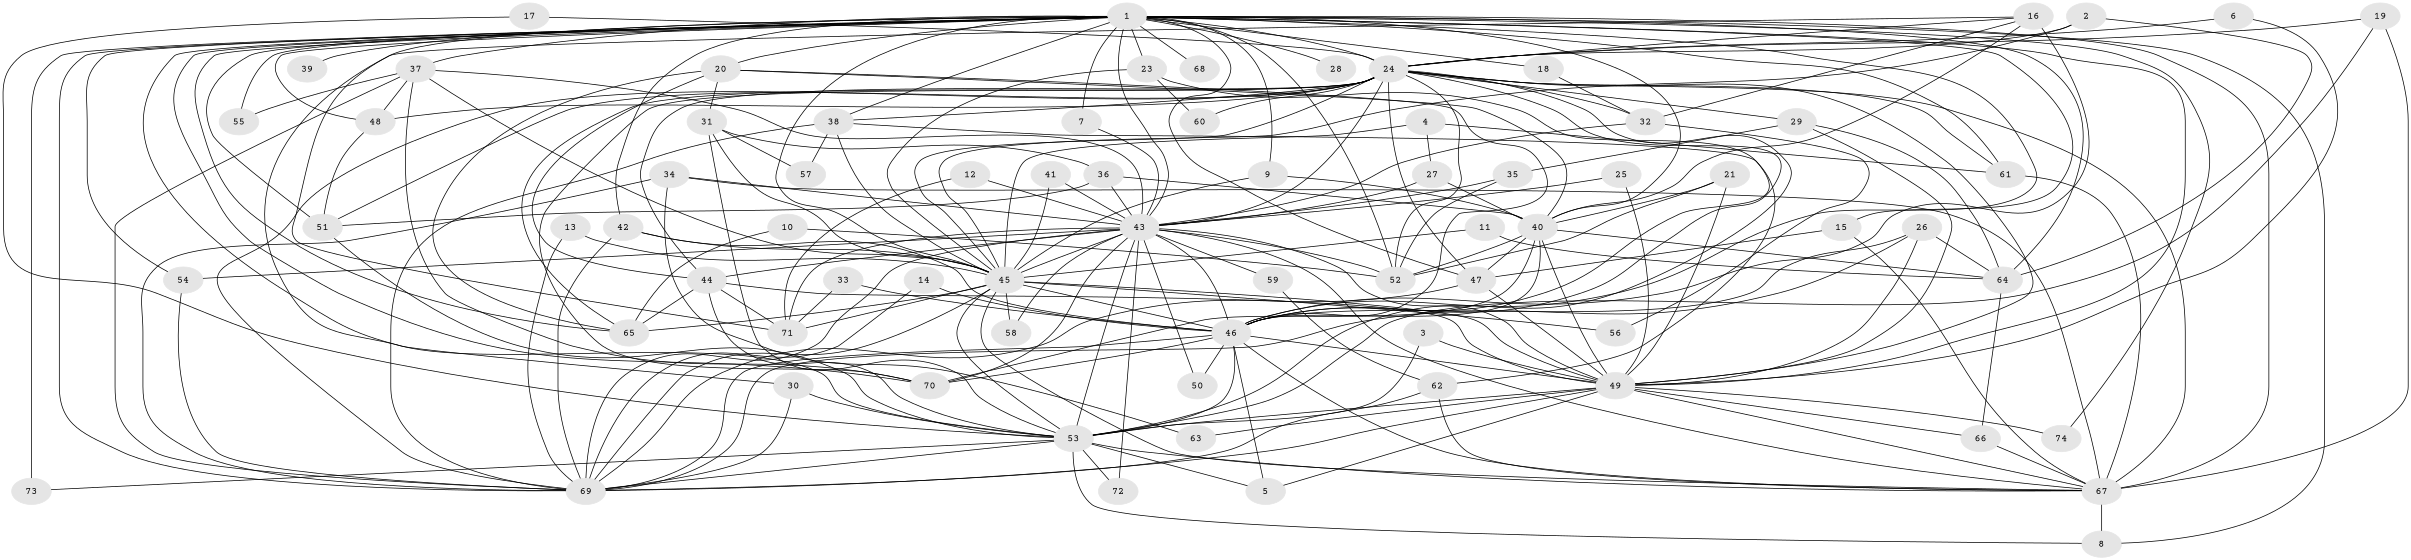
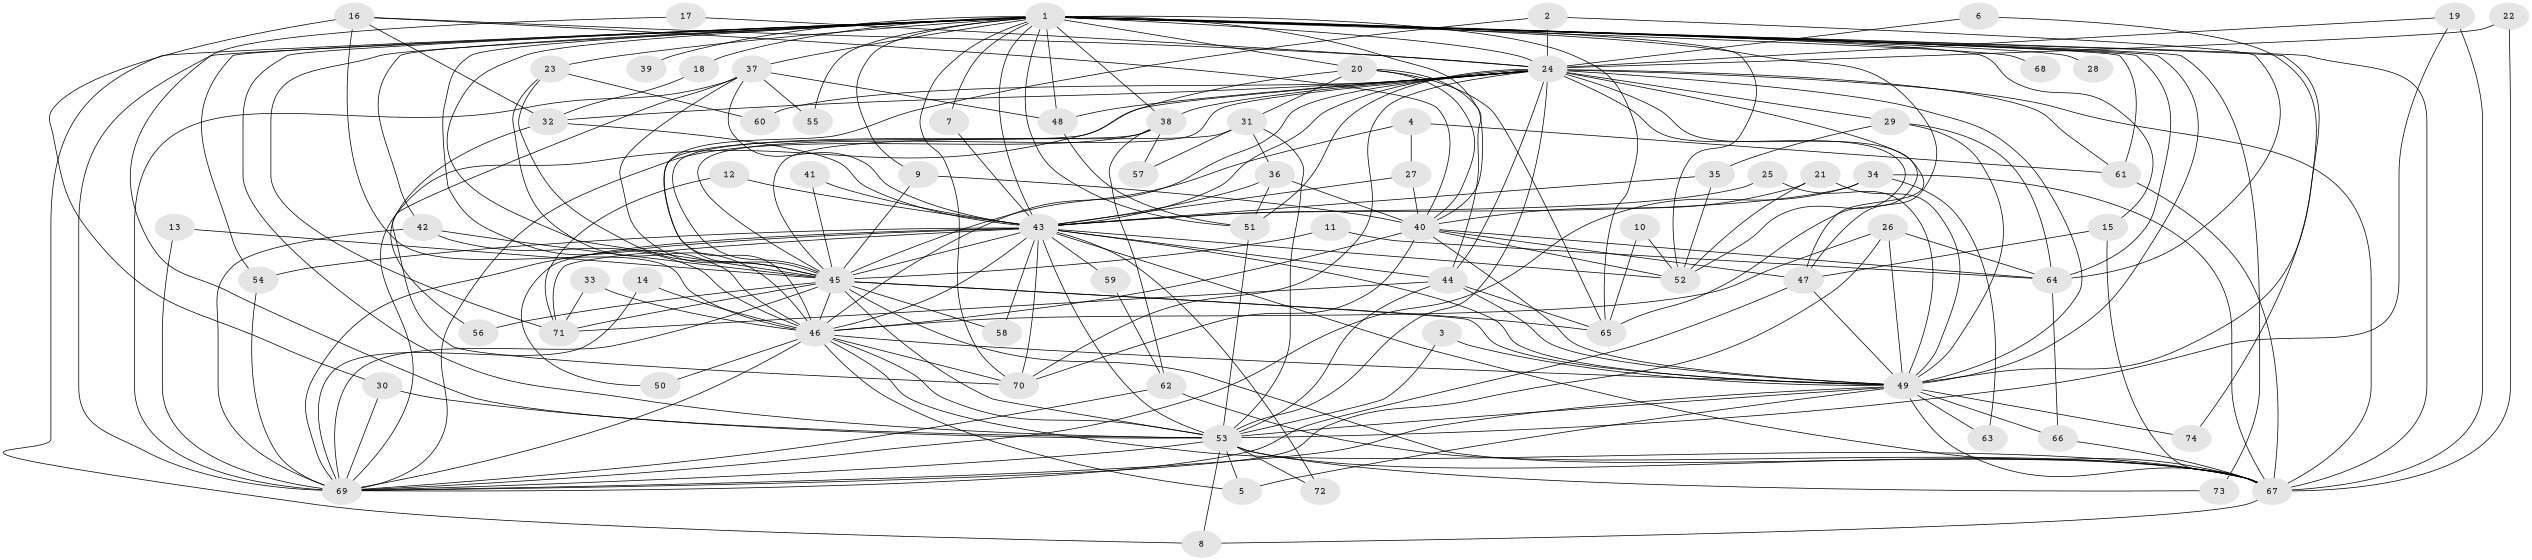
node "22": added
